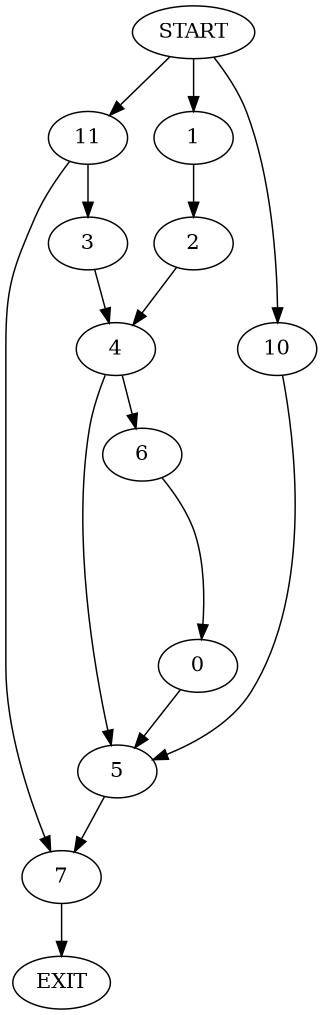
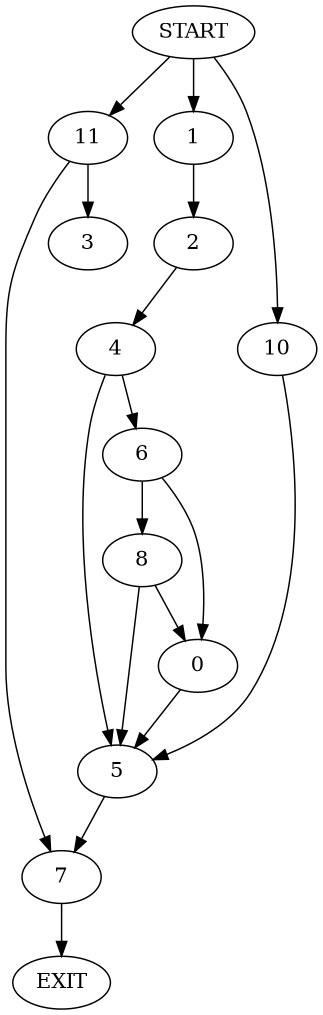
edge "3" -> "4": removed
node "8": added
